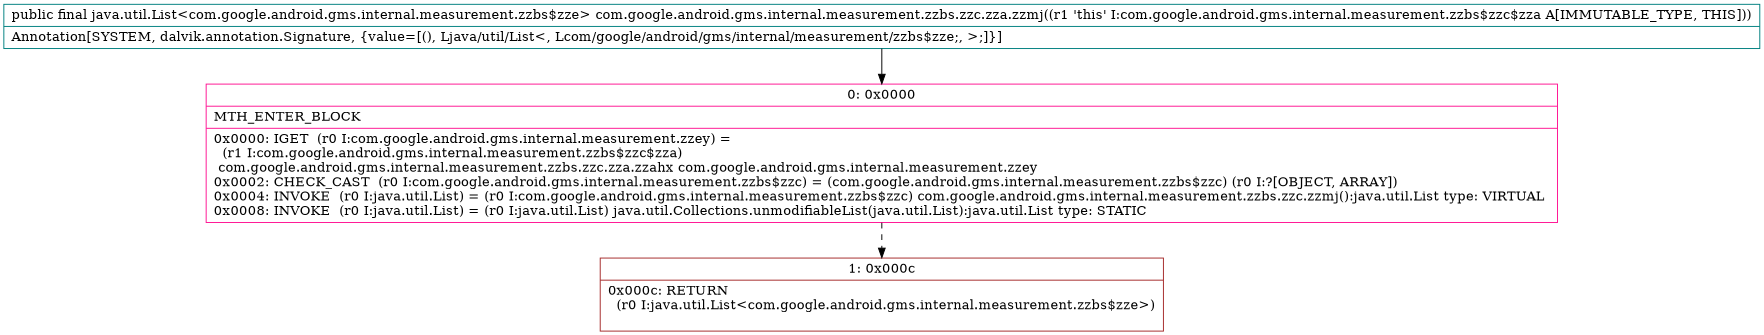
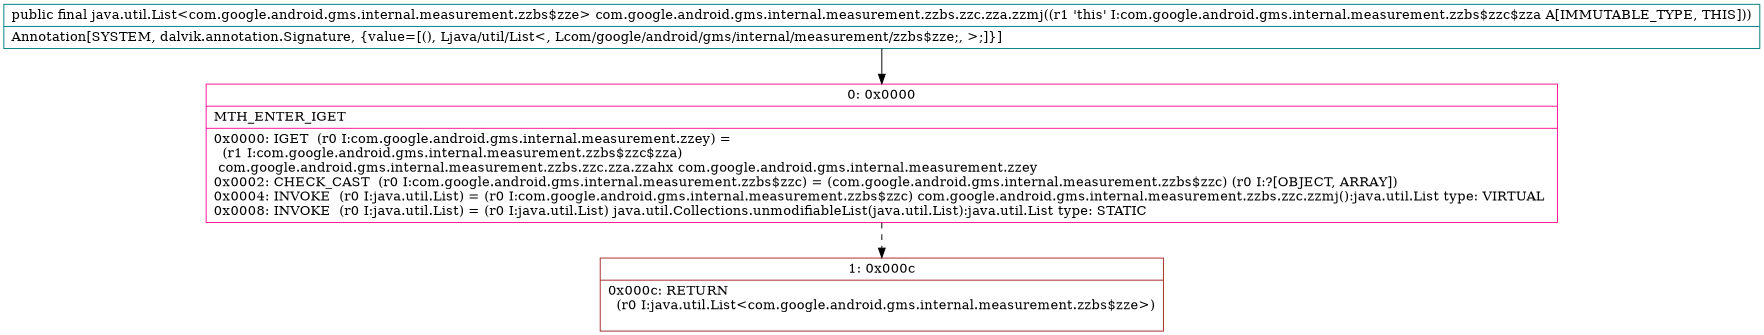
node "0: 0x0000": text "MTH_ENTER_BLOCK" -> "MTH_ENTER_IGET"
